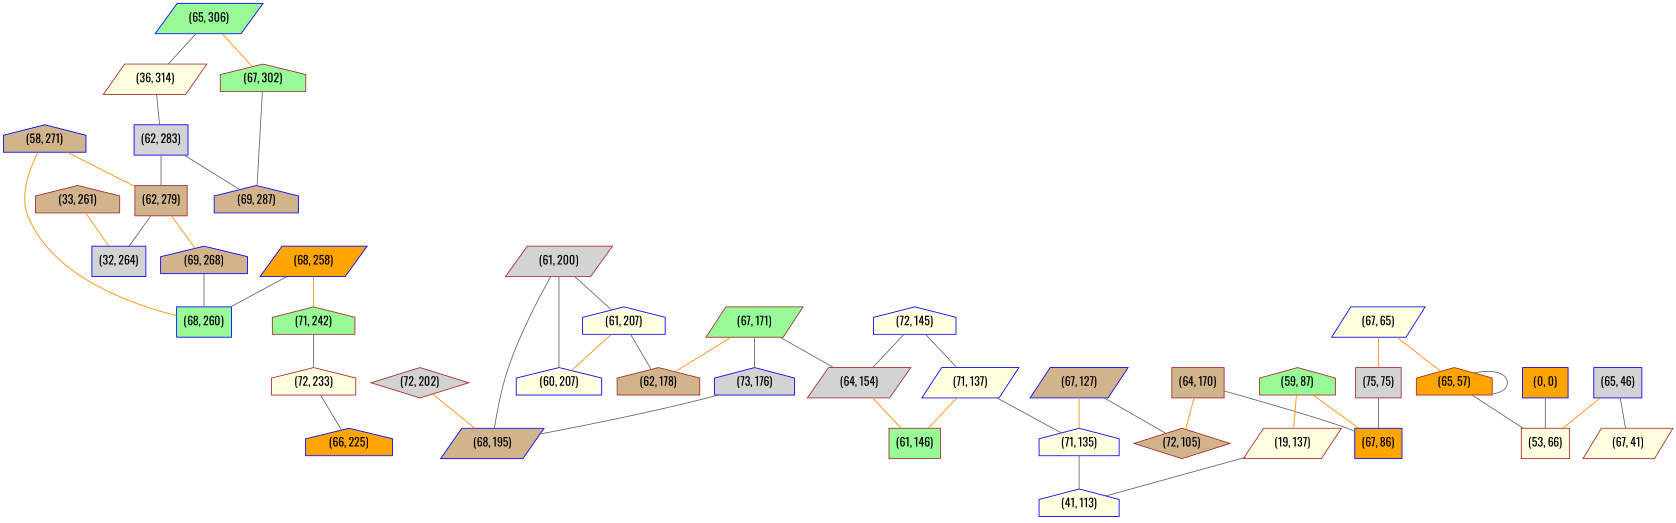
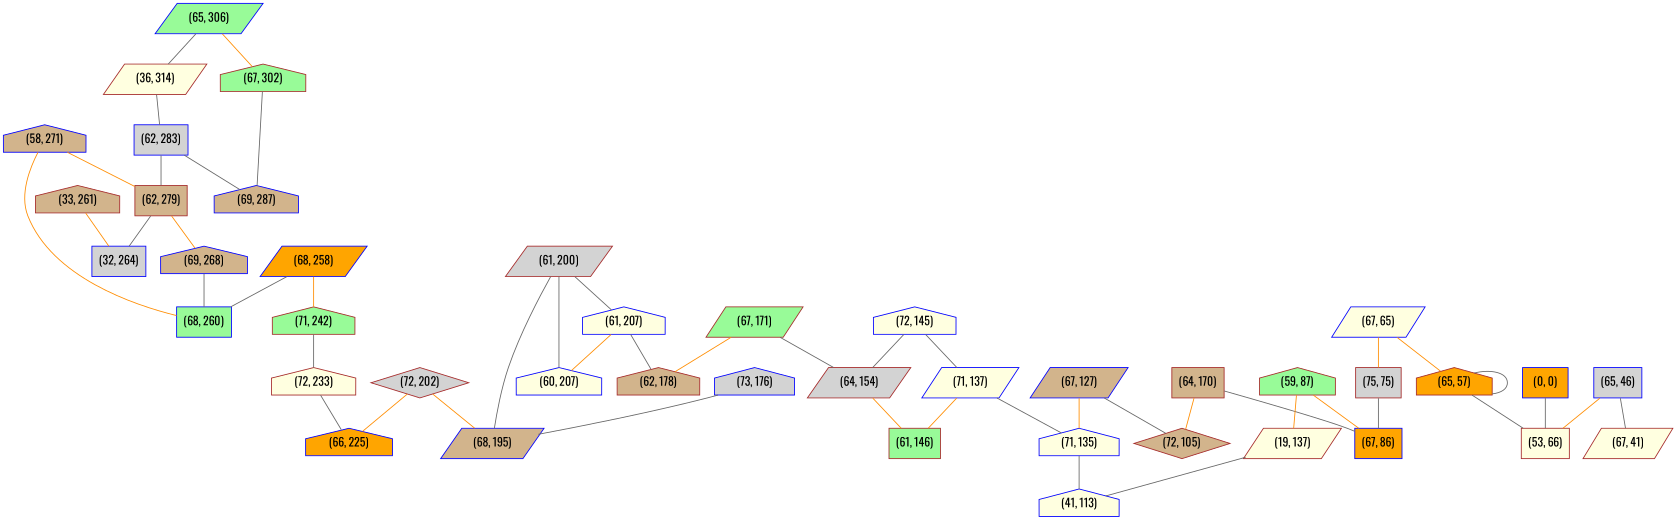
edge "(67, 171)" -- "(73, 176)": removed
edge "(72, 202)" -- "(66, 225)": added
